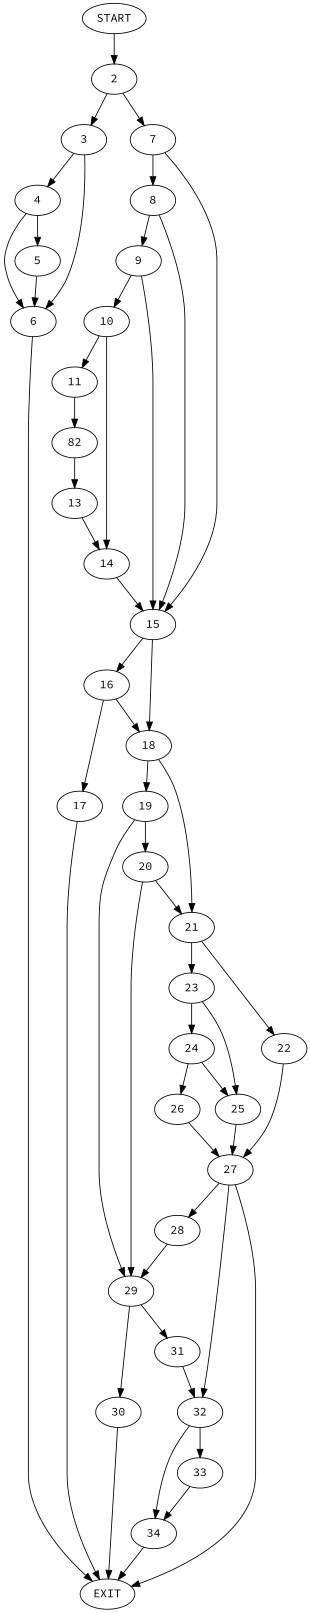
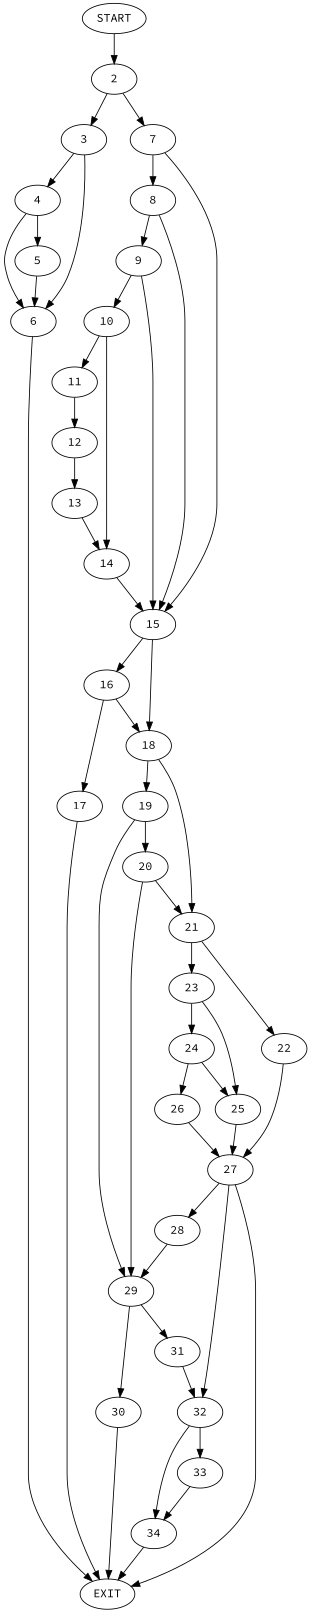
node "82": label "82" -> "12"
